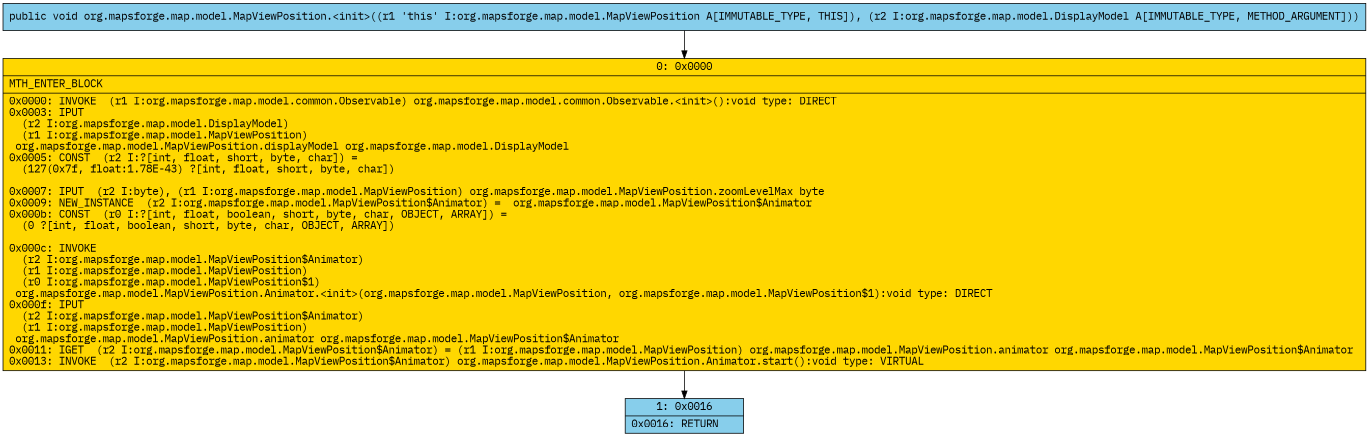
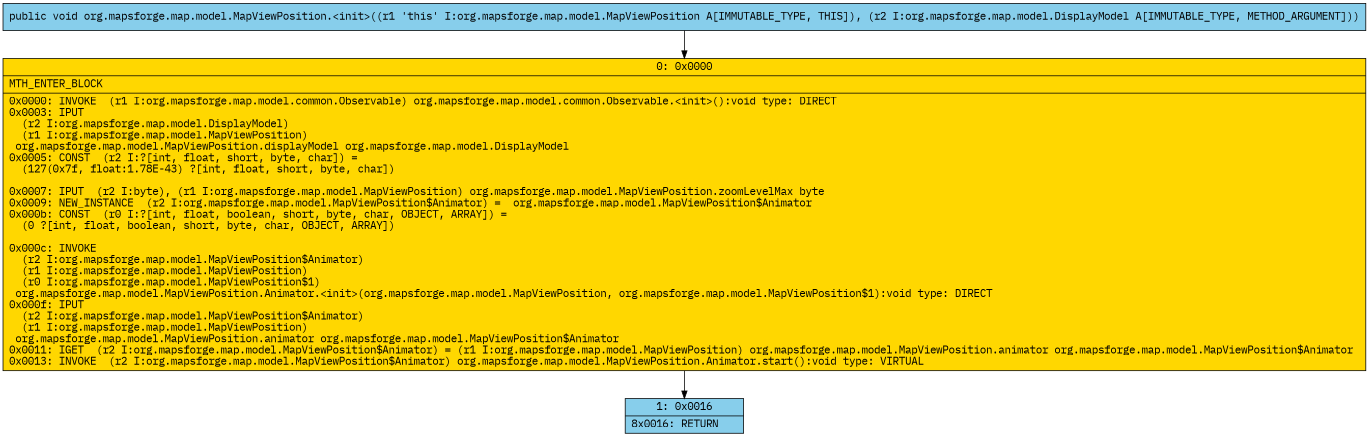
node "1: 0x0016": text "0x0016: RETURN" -> "8x0016: RETURN"
